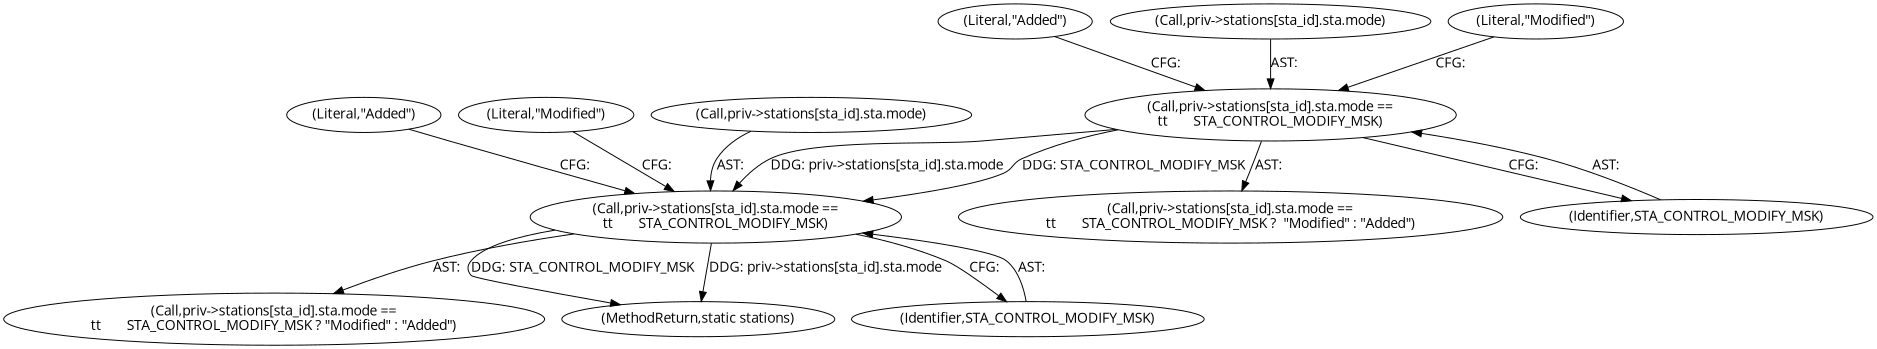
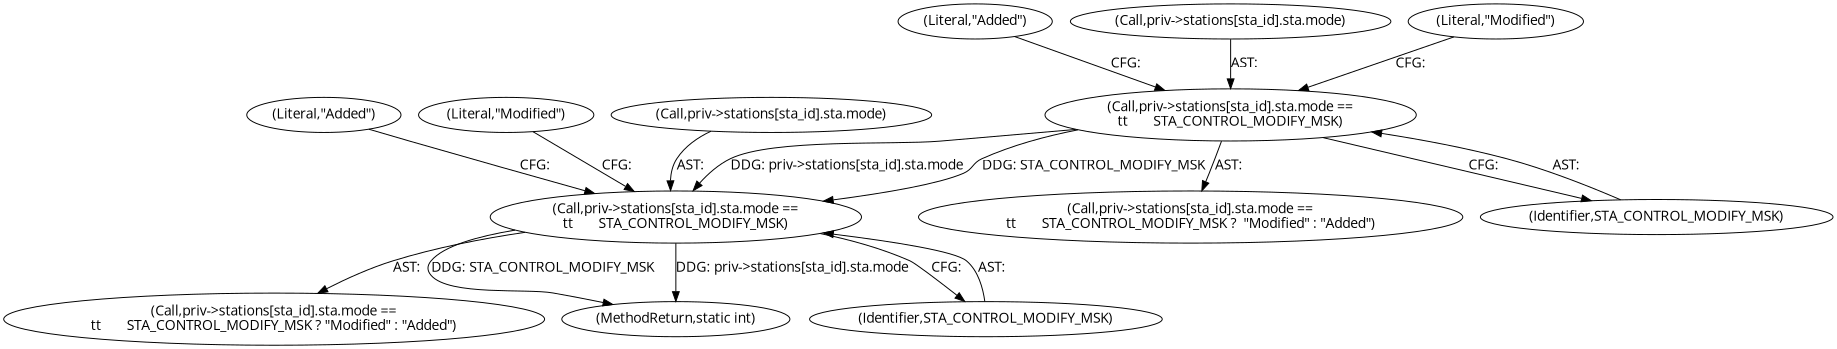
node "(MethodReturn,static stations)": label "(MethodReturn,static stations)" -> "(MethodReturn,static int)"
